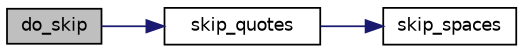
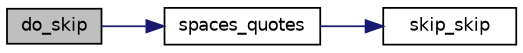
node "skip_quotes": label "skip_quotes" -> "spaces_quotes"
node "skip_spaces": label "skip_spaces" -> "skip_skip"
